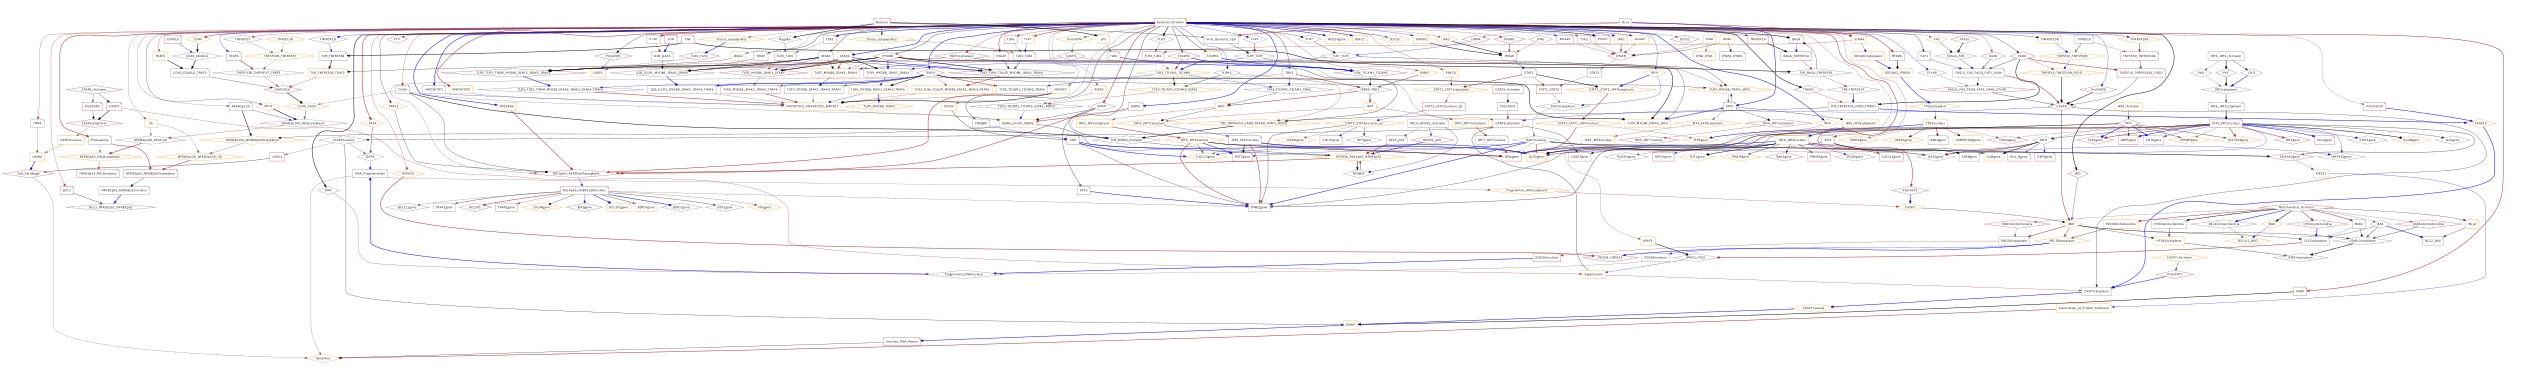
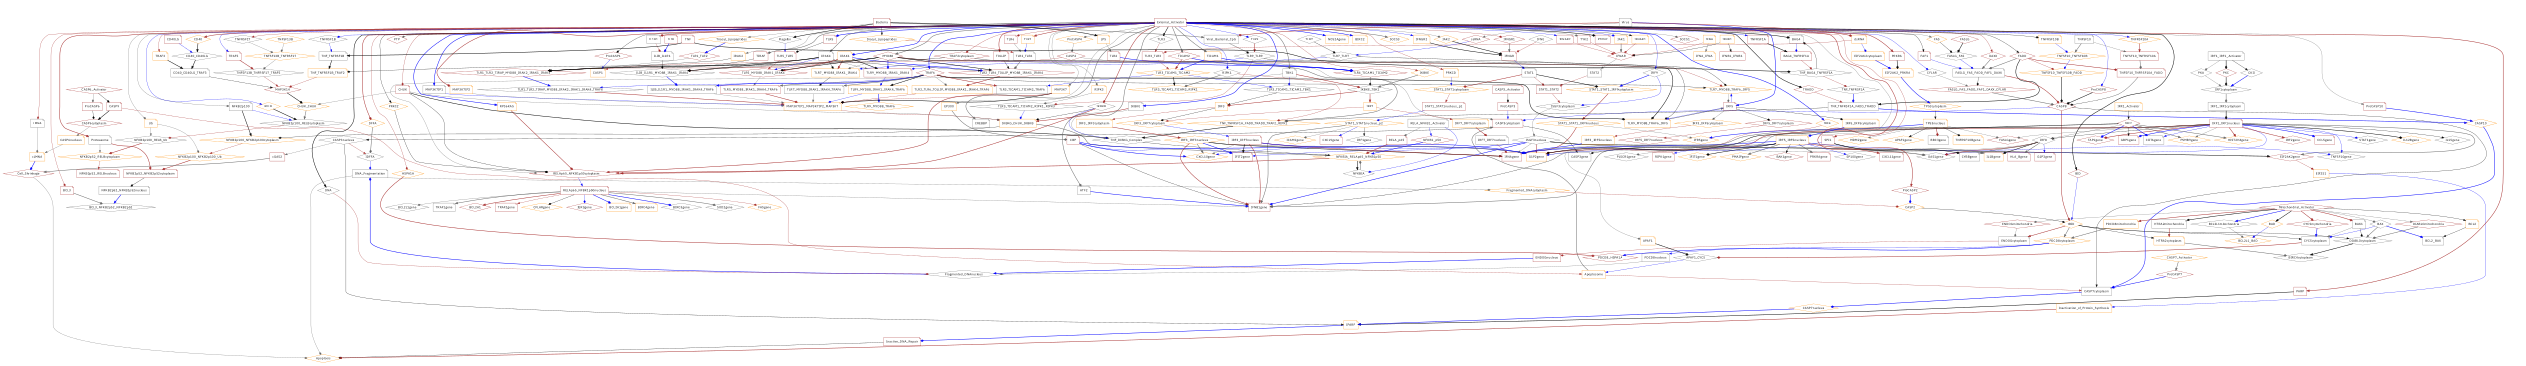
edge "External_Activator" -> "TLR7": removed
edge "TLR5" -> "TLR5_TLR5": color gray40 -> black
node "IRF9": color darkorange -> gray40
edge "TLR3_TICAM1_TICAM2_RIPK1" -> "TLR3_TICAM1_TICAM2_RIPK1_RIPK3": now "TLR9_TLR9" -> "TLR3_TICAM1_TICAM2_RIPK1_RIPK3"
edge "CREBBP" -> "CBP": removed
edge "IRF3_IRF5nucleus" -> "IFNAgene": color gray40 -> blue
